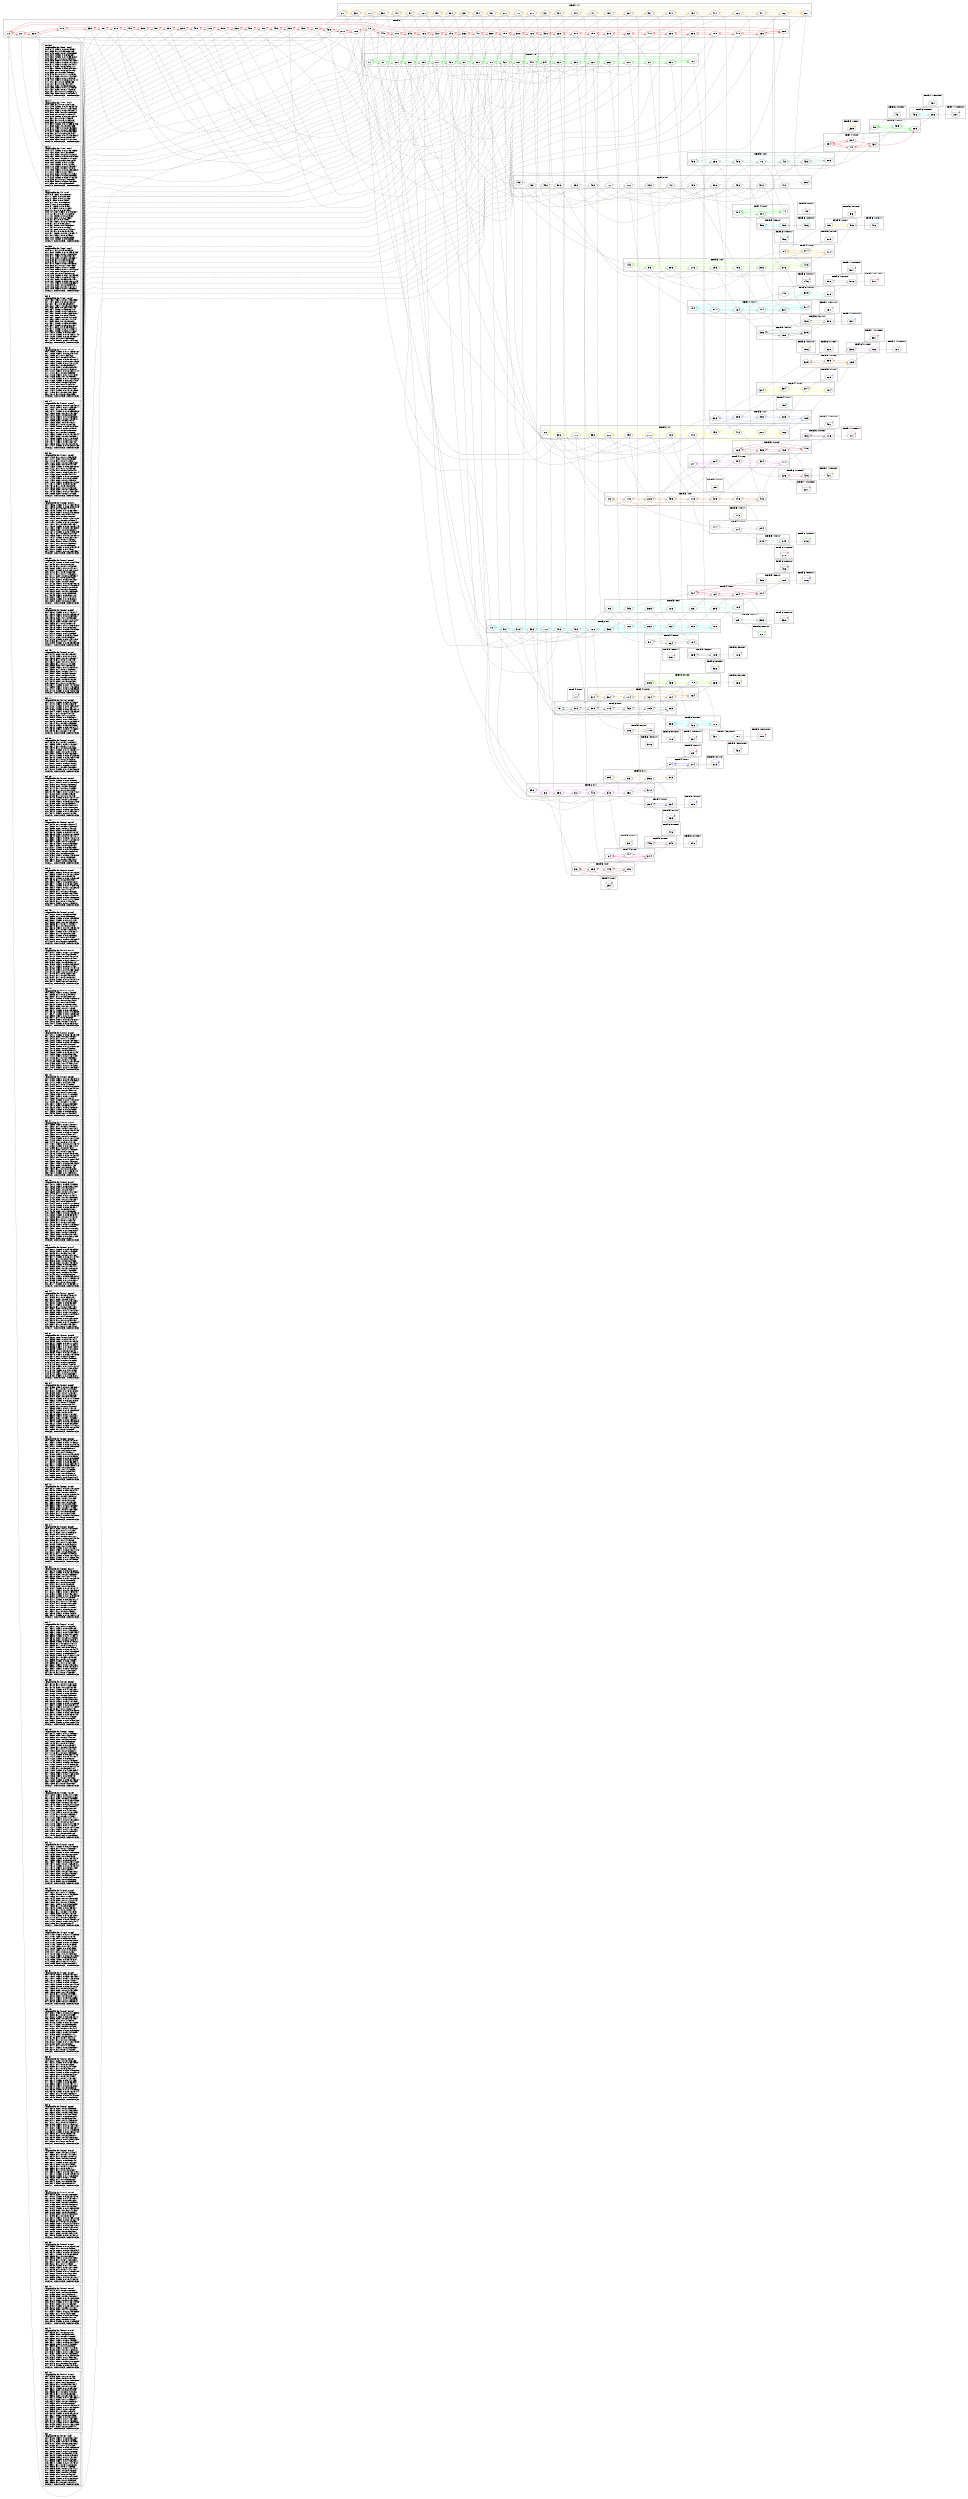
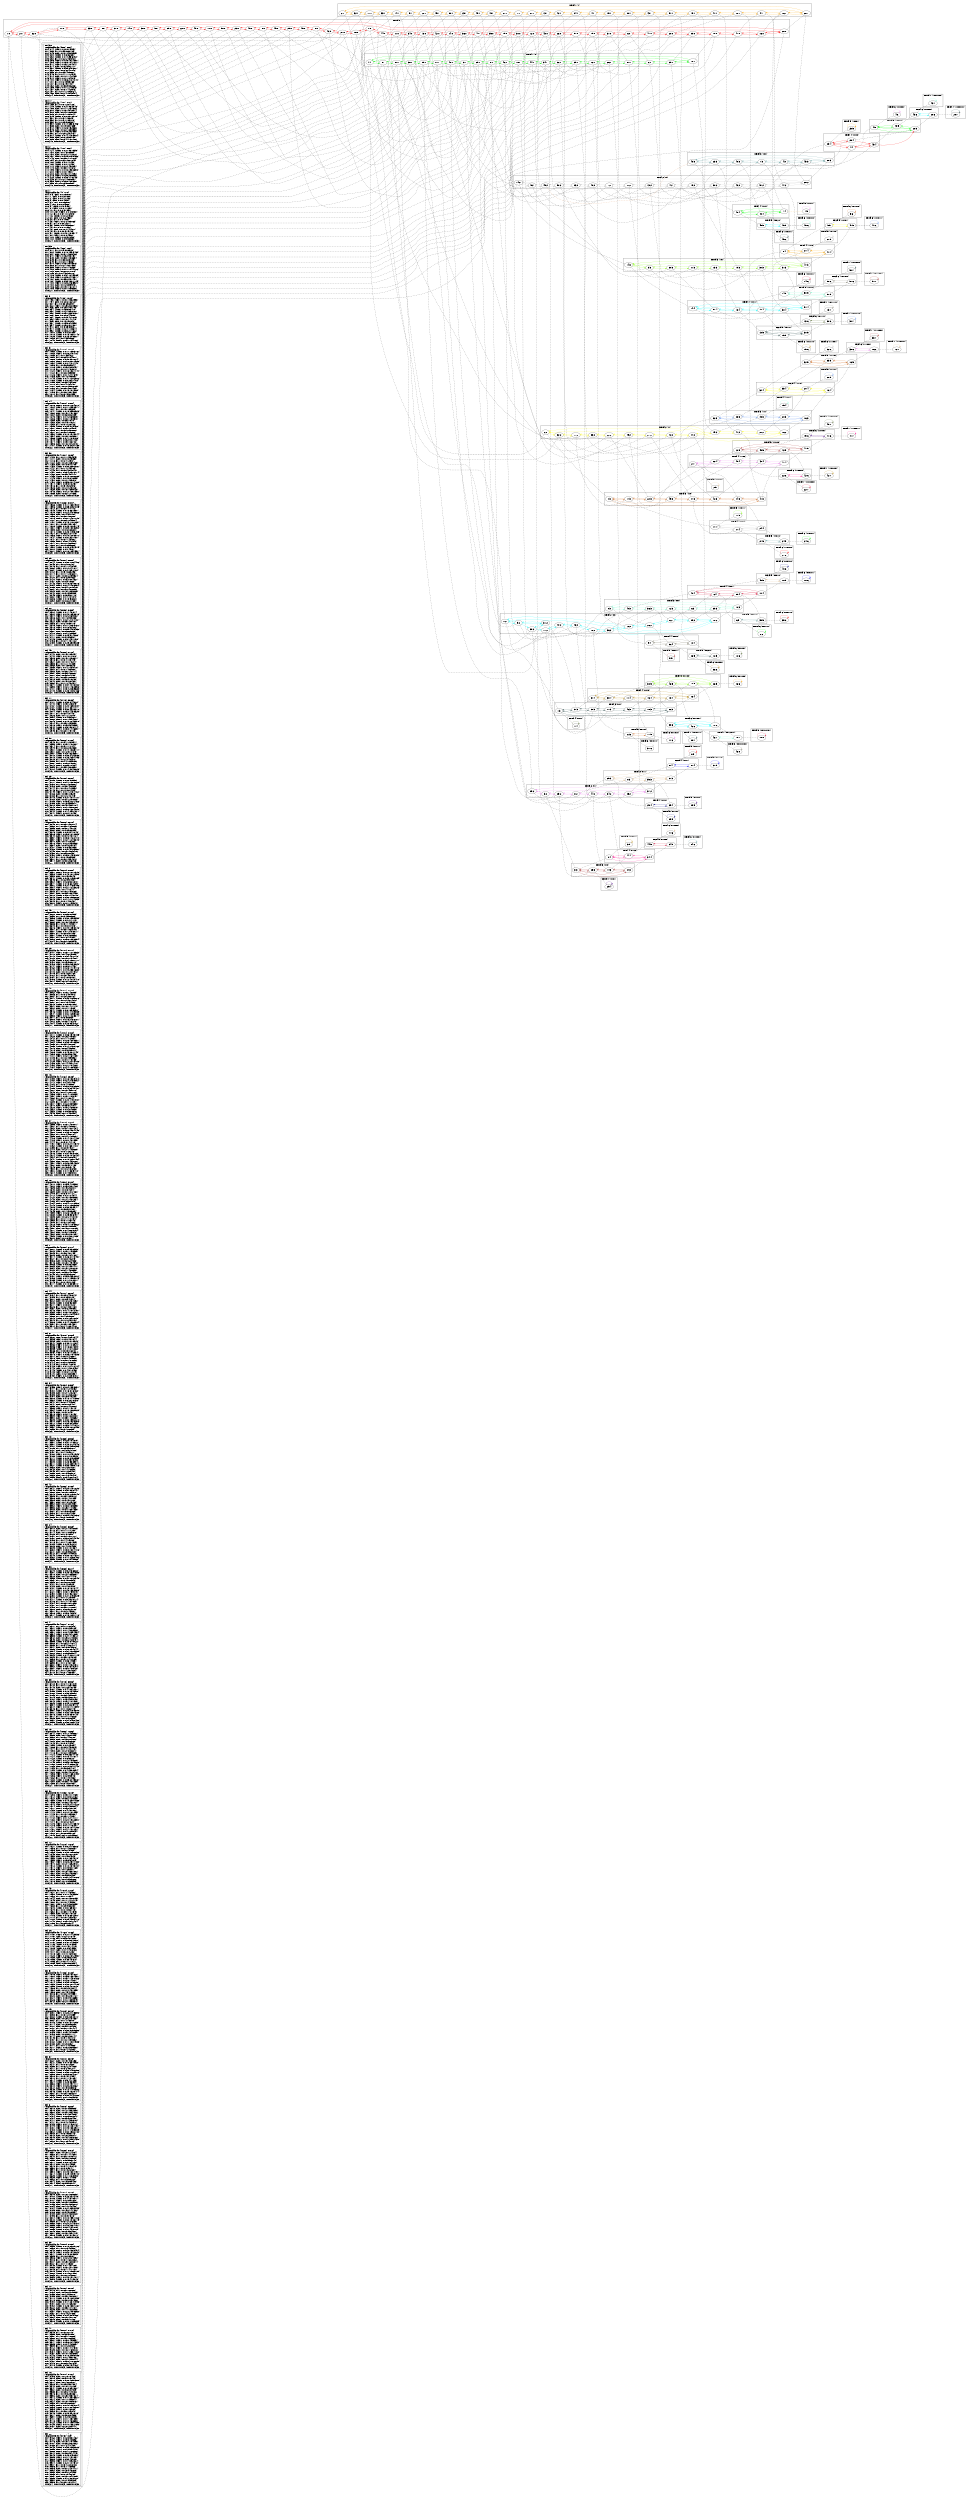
edge "11.2" -> "38.2": now "9.2" -> "38.2"
